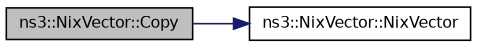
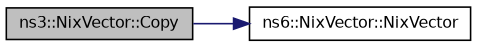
node "ns3::NixVector::NixVector": label "ns3::NixVector::NixVector" -> "ns6::NixVector::NixVector"
